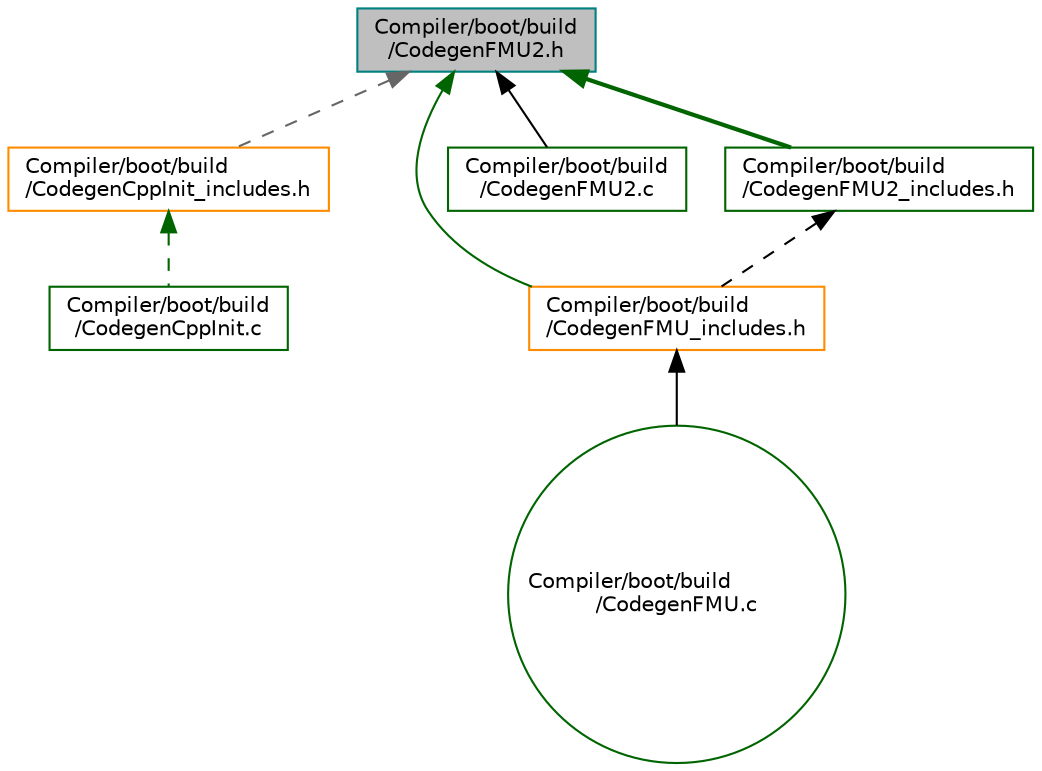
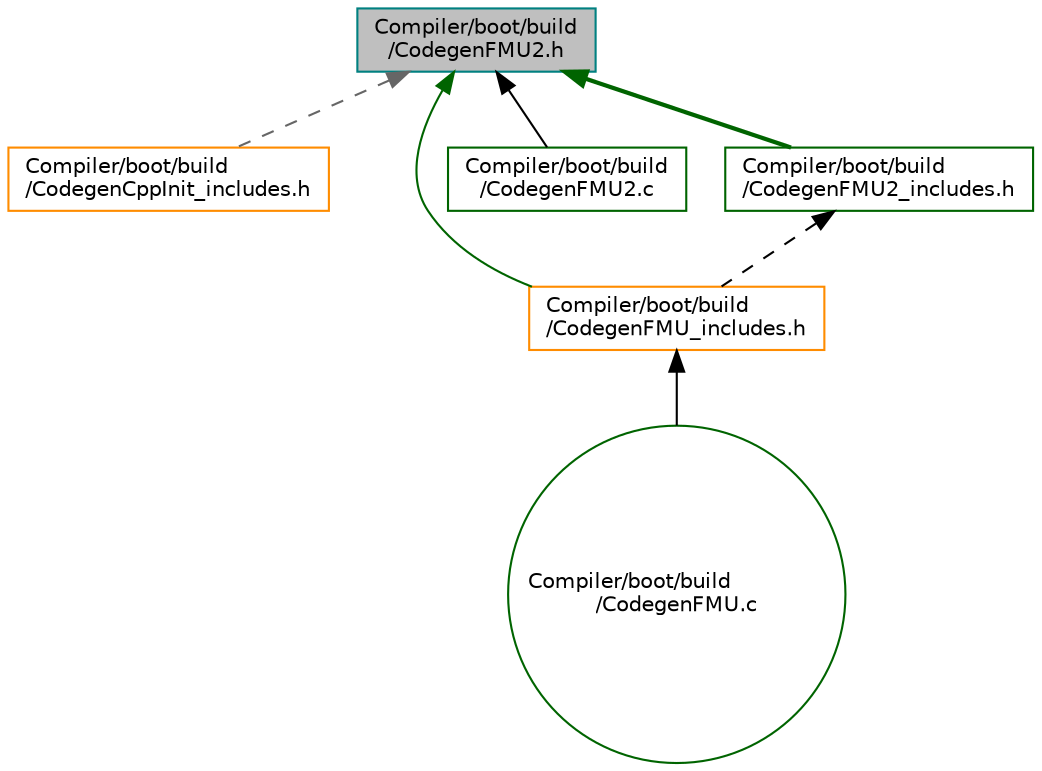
node "Compiler/boot/build /CodegenCppInit.c": removed
